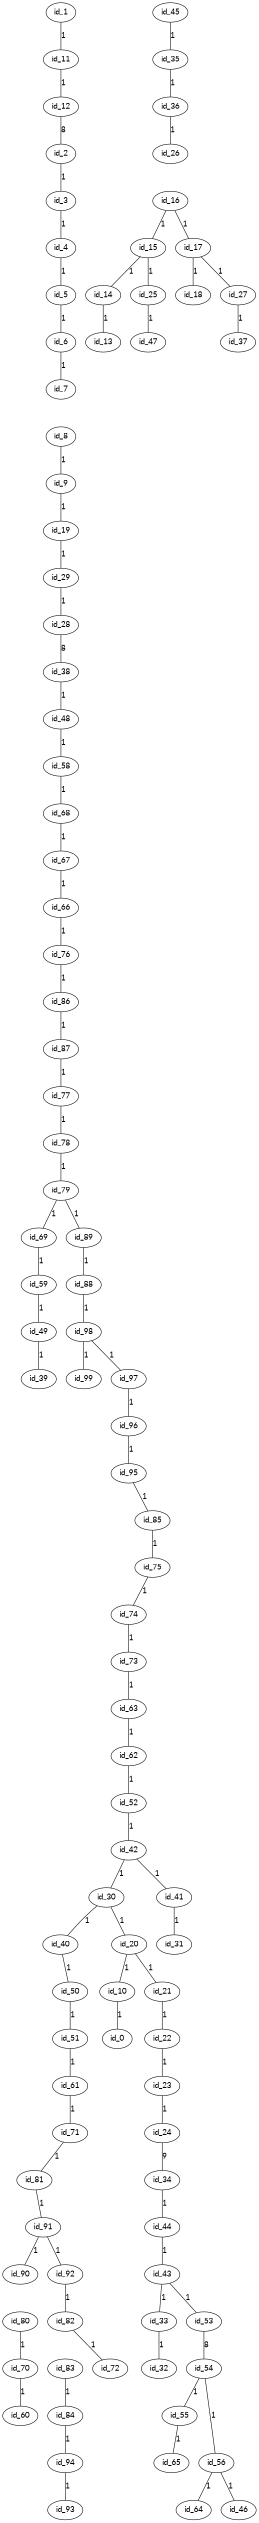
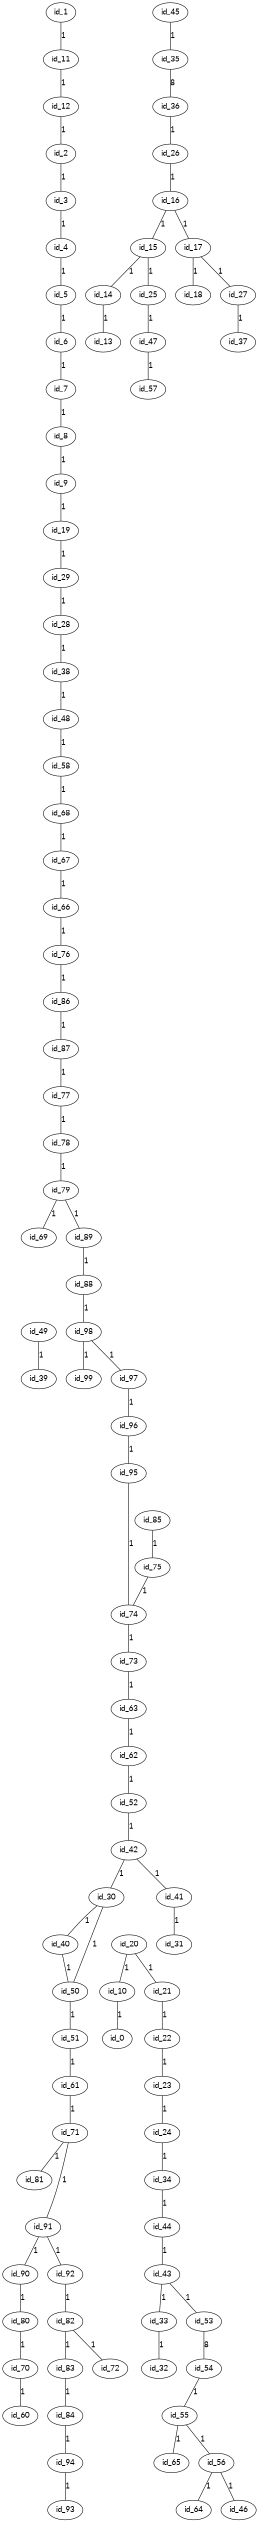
edge "id_35" -- "id_36": label "1" -> "8"
edge "id_12" -- "id_2": label "8" -> "1"
edge "id_26" -- "id_16": added, label "1"
node "id_57": added
edge "id_7" -- "id_8": added, label "1"
edge "id_28" -- "id_38": label "8" -> "1"
node "id_59": removed
edge "id_95" -- "id_85": now "id_95" -- "id_74"
edge "id_30" -- "id_20": now "id_30" -- "id_50"
edge "id_24" -- "id_34": label "9" -> "1"
edge "id_81" -- "id_91": now "id_71" -- "id_91"
edge "id_90" -- "id_80": added, label "1"
edge "id_82" -- "id_83": added, label "1"
edge "id_54" -- "id_56": now "id_55" -- "id_56"
